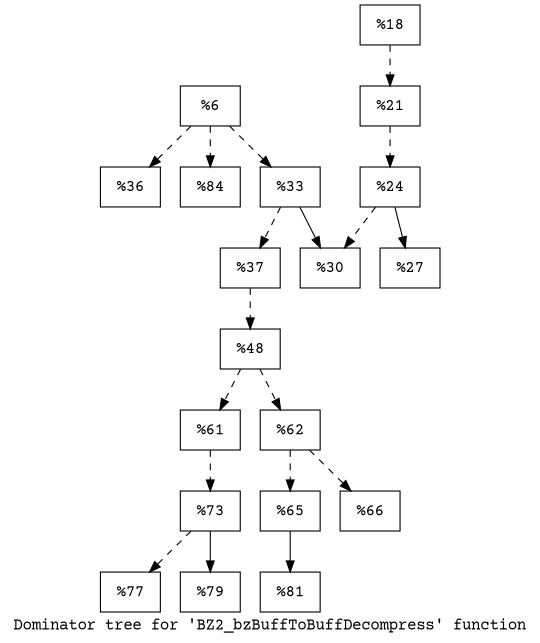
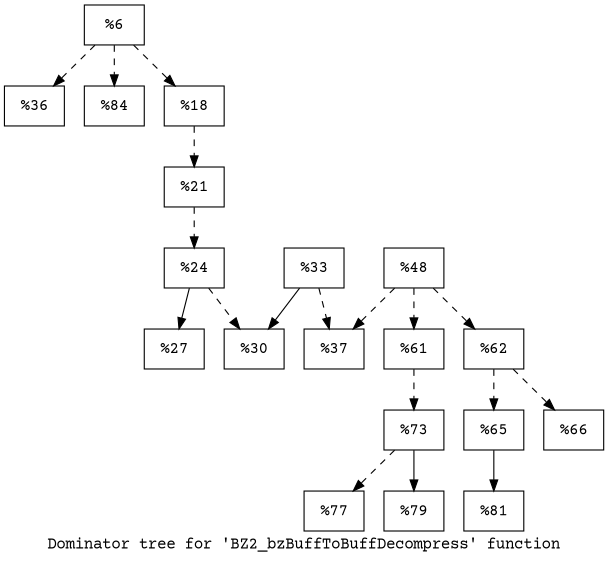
edge "%6" -> "%33": now "%6" -> "%18"
edge "%37" -> "%48": reversed
